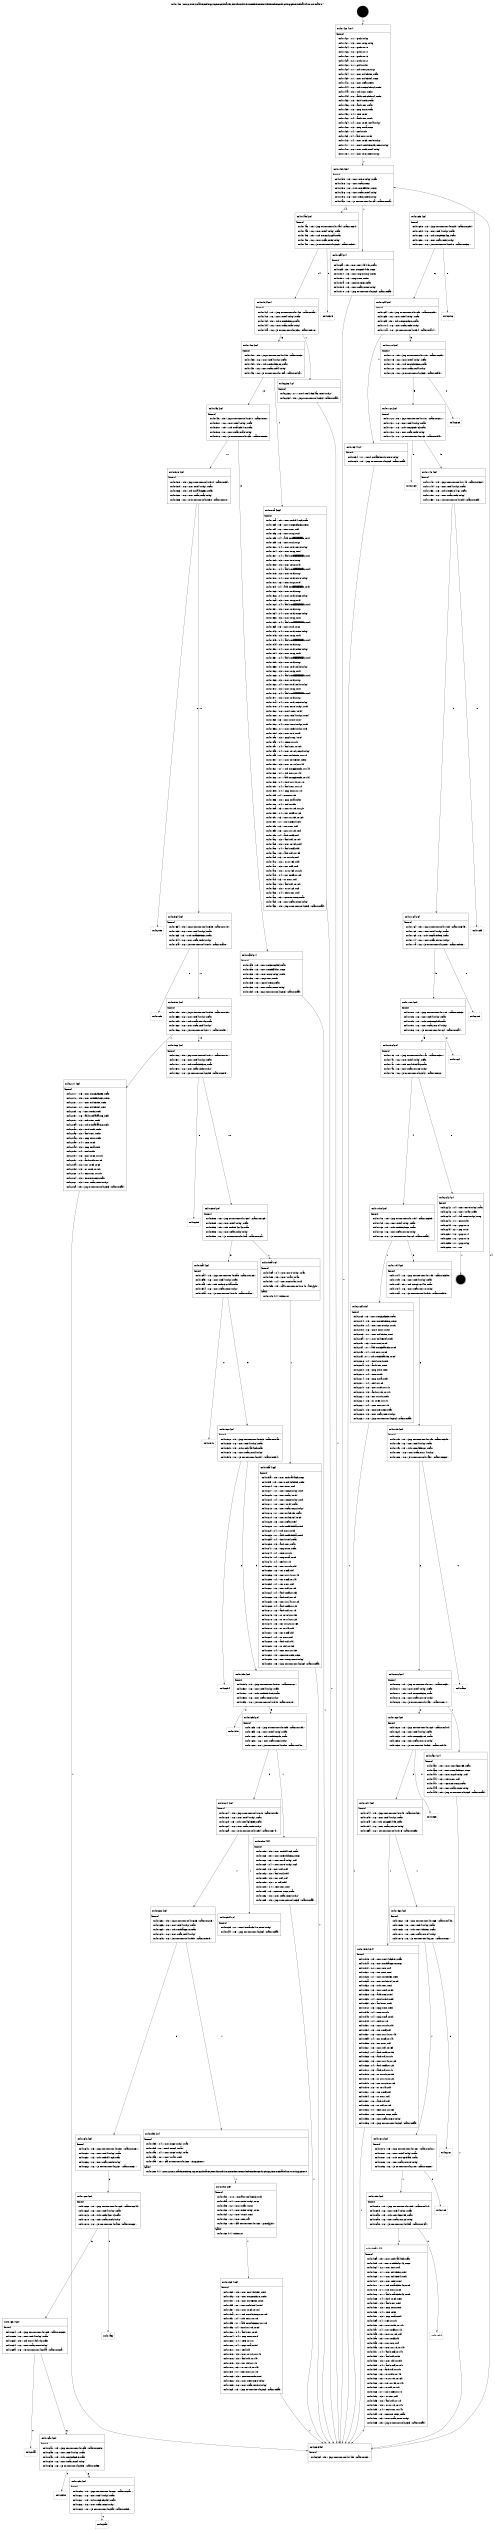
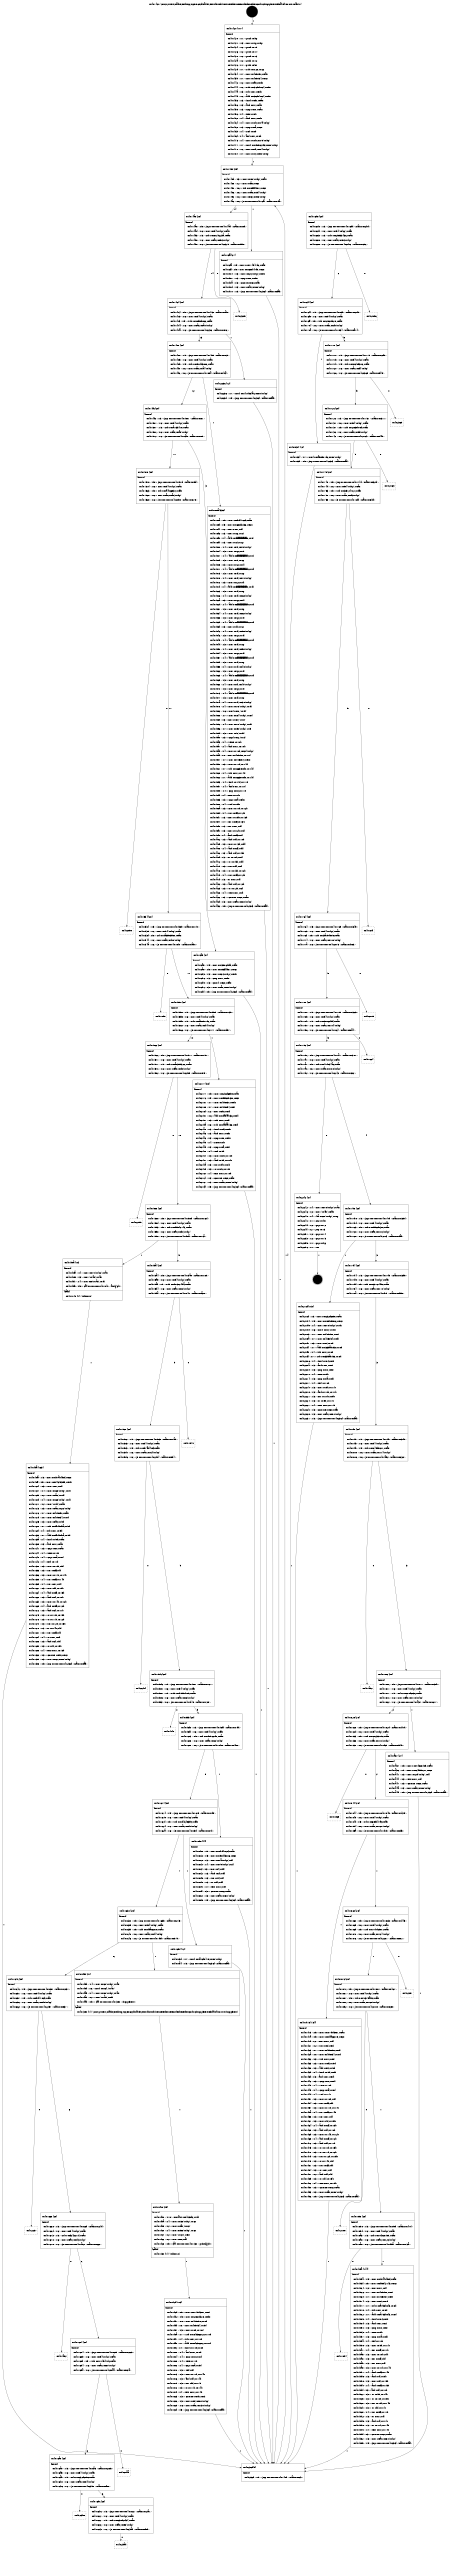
edge "0x401c9d [12]" -> "0x4023cf [5]": added, label "1"
node "0x402257": added
